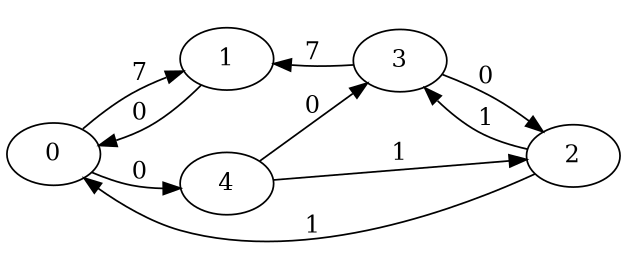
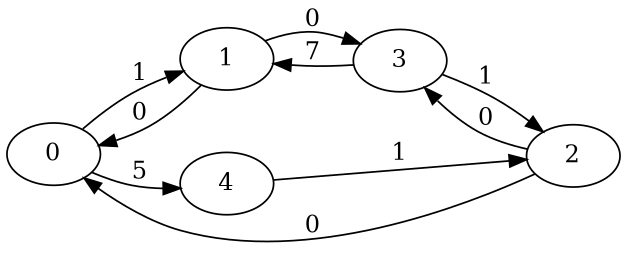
edge "0" -> "1": label "7" -> "1"
edge "3" -> "2": label "0" -> "1"
edge "2" -> "3": label "1" -> "0"
edge "4" -> "3": now "1" -> "3"
edge "0" -> "4": label "0" -> "5"
edge "2" -> "0": label "1" -> "0"
